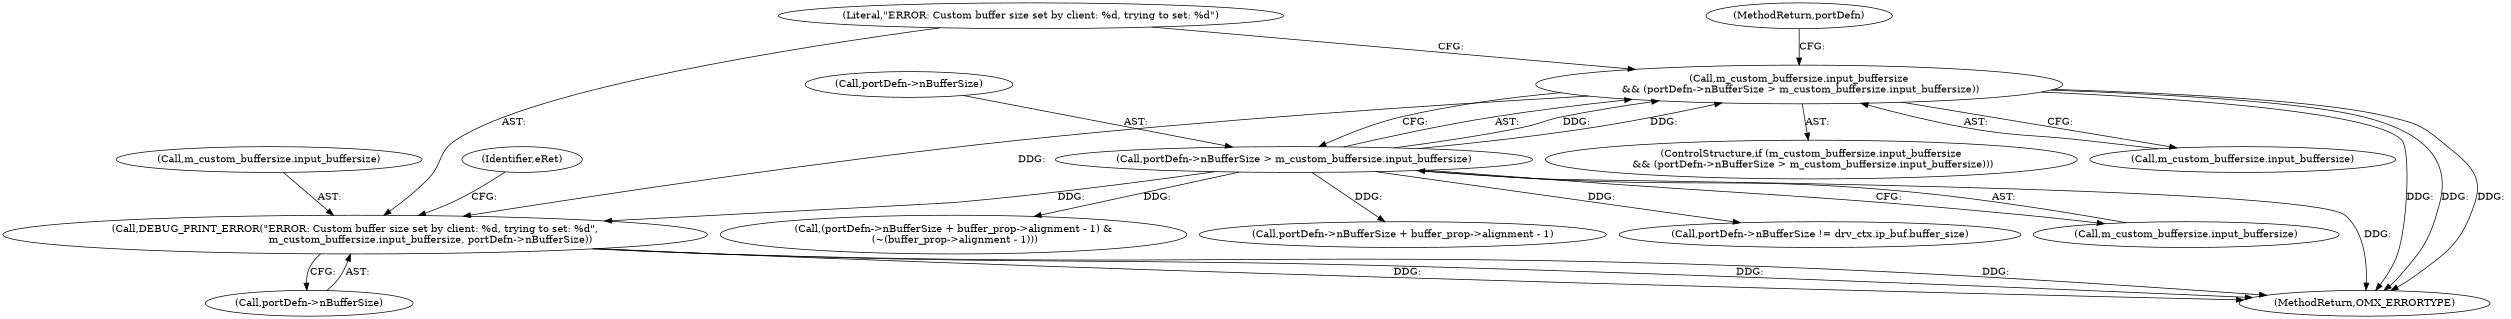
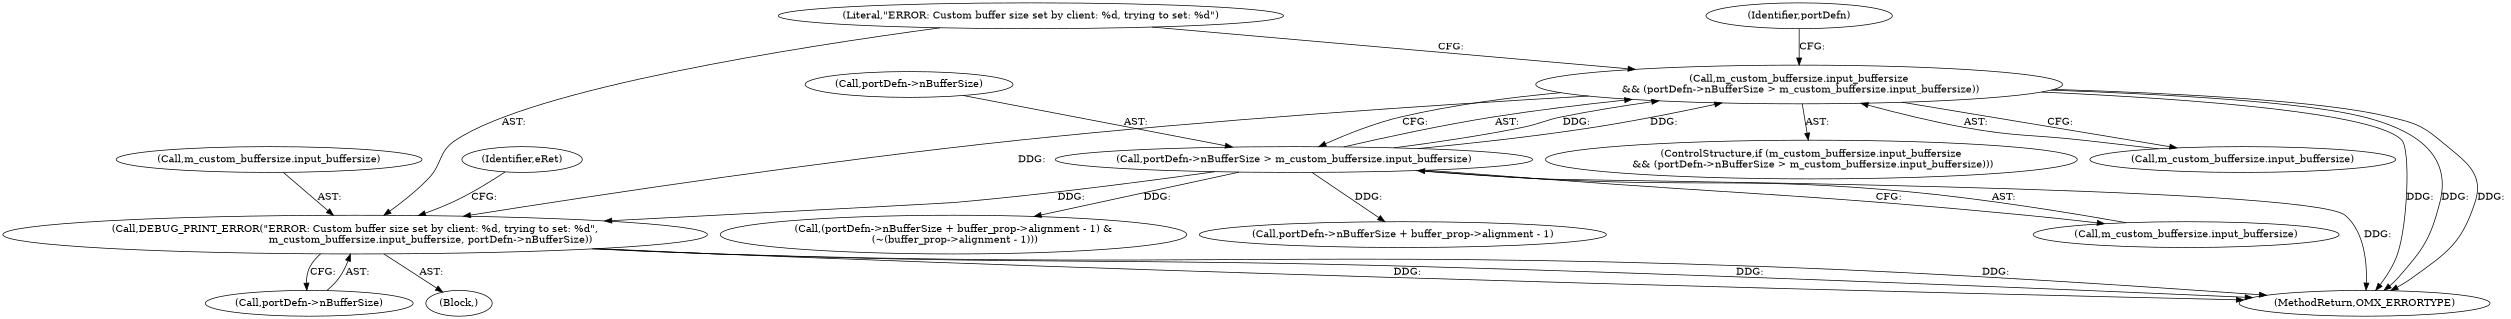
node "(MethodReturn,portDefn)": label "(MethodReturn,portDefn)" -> "(Identifier,portDefn)"
node "(Call,portDefn->nBufferSize != drv_ctx.ip_buf.buffer_size)": removed
node "(Block,)": added
